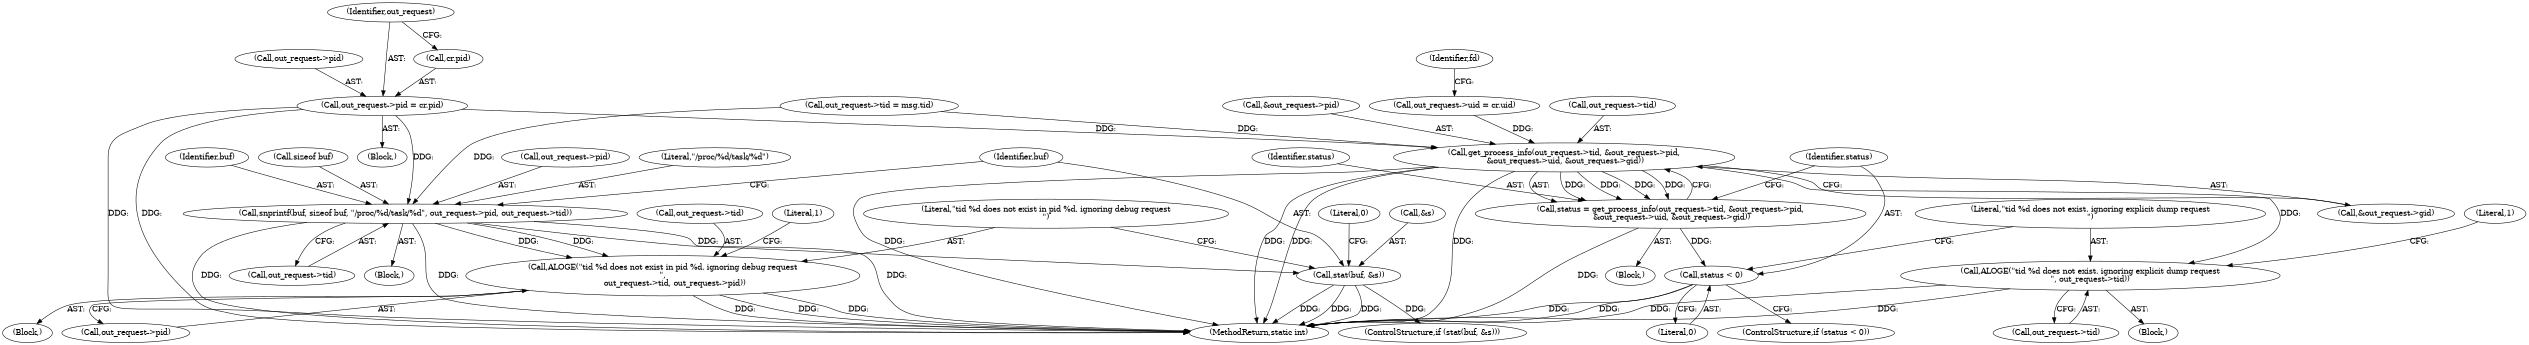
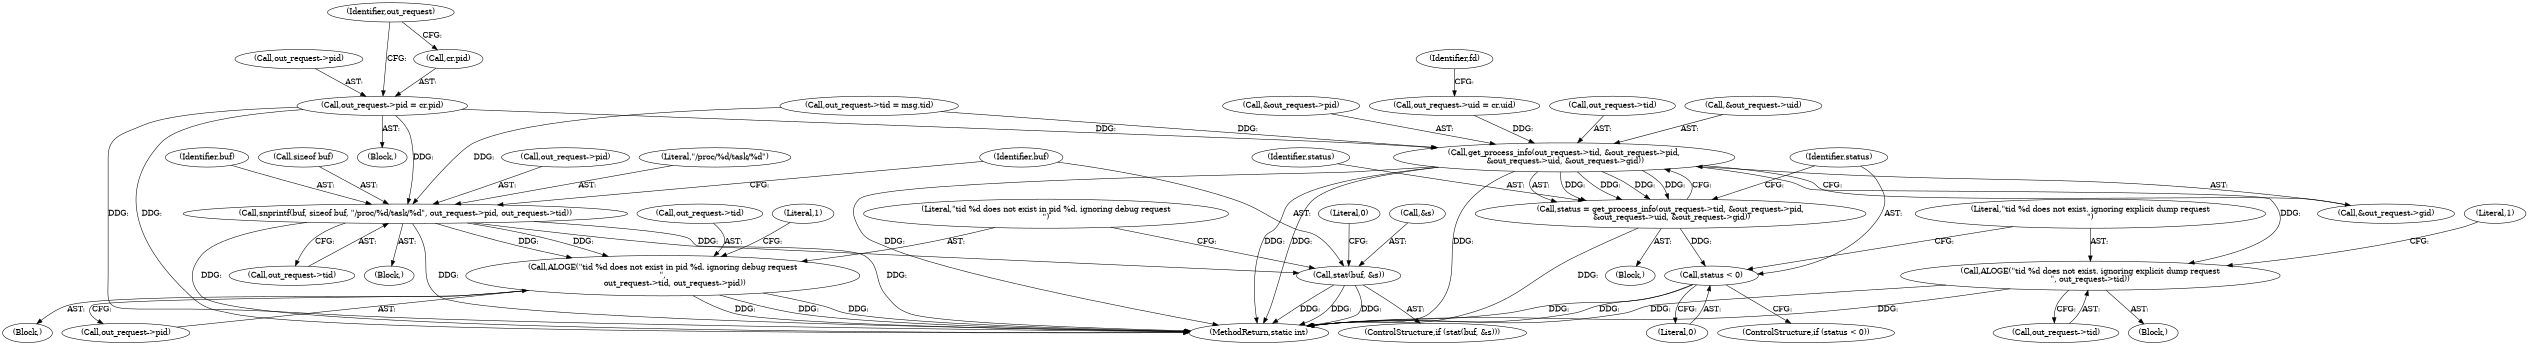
edge "(Identifier,out_request)" -> "(Call,out_request->pid = cr.pid)": label "AST: " -> "CFG: "
node "(Call,&out_request->uid)": added
edge "(Call,stat(buf, &s))" -> "(ControlStructure,if (stat(buf, &s)))": label "DDG: " -> "AST: "
